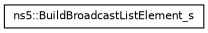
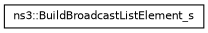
node "ns5::BuildBroadcastListElement_s": label "ns5::BuildBroadcastListElement_s" -> "ns3::BuildBroadcastListElement_s"
